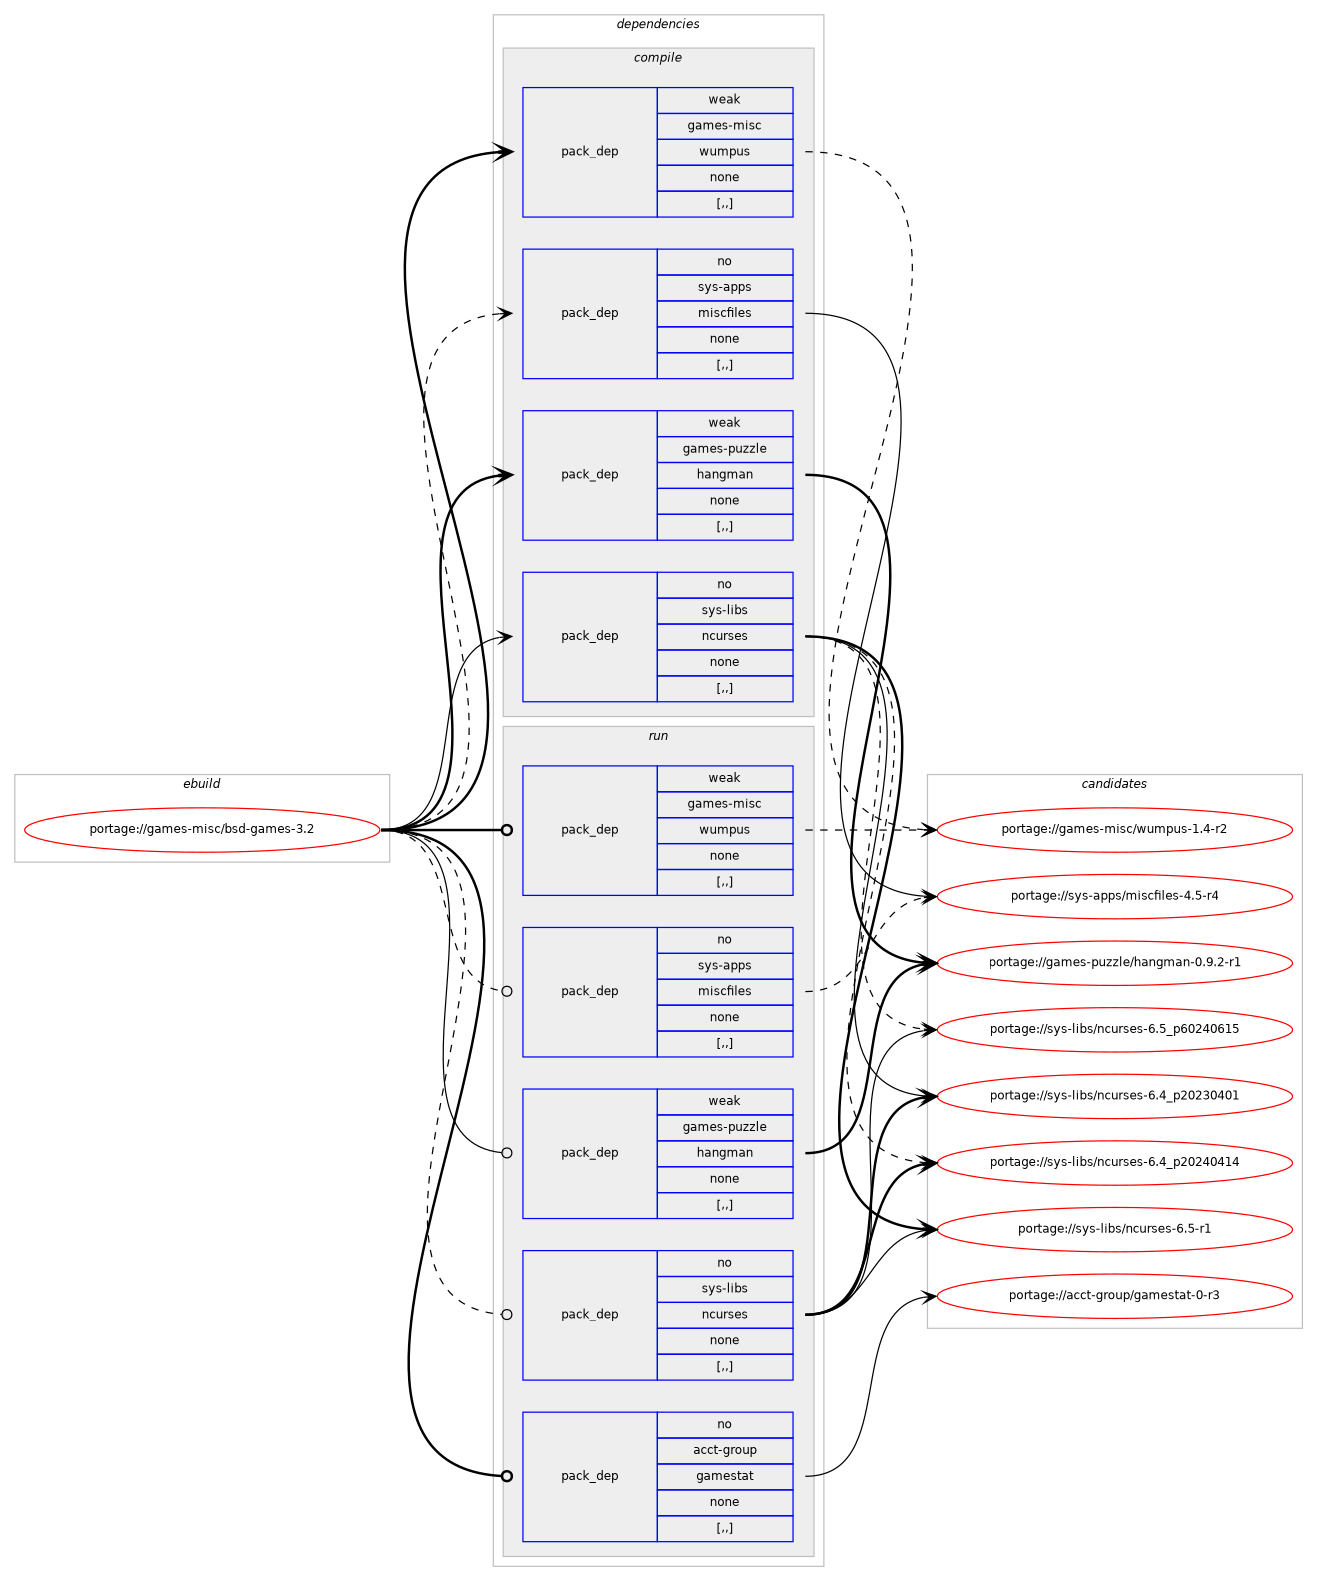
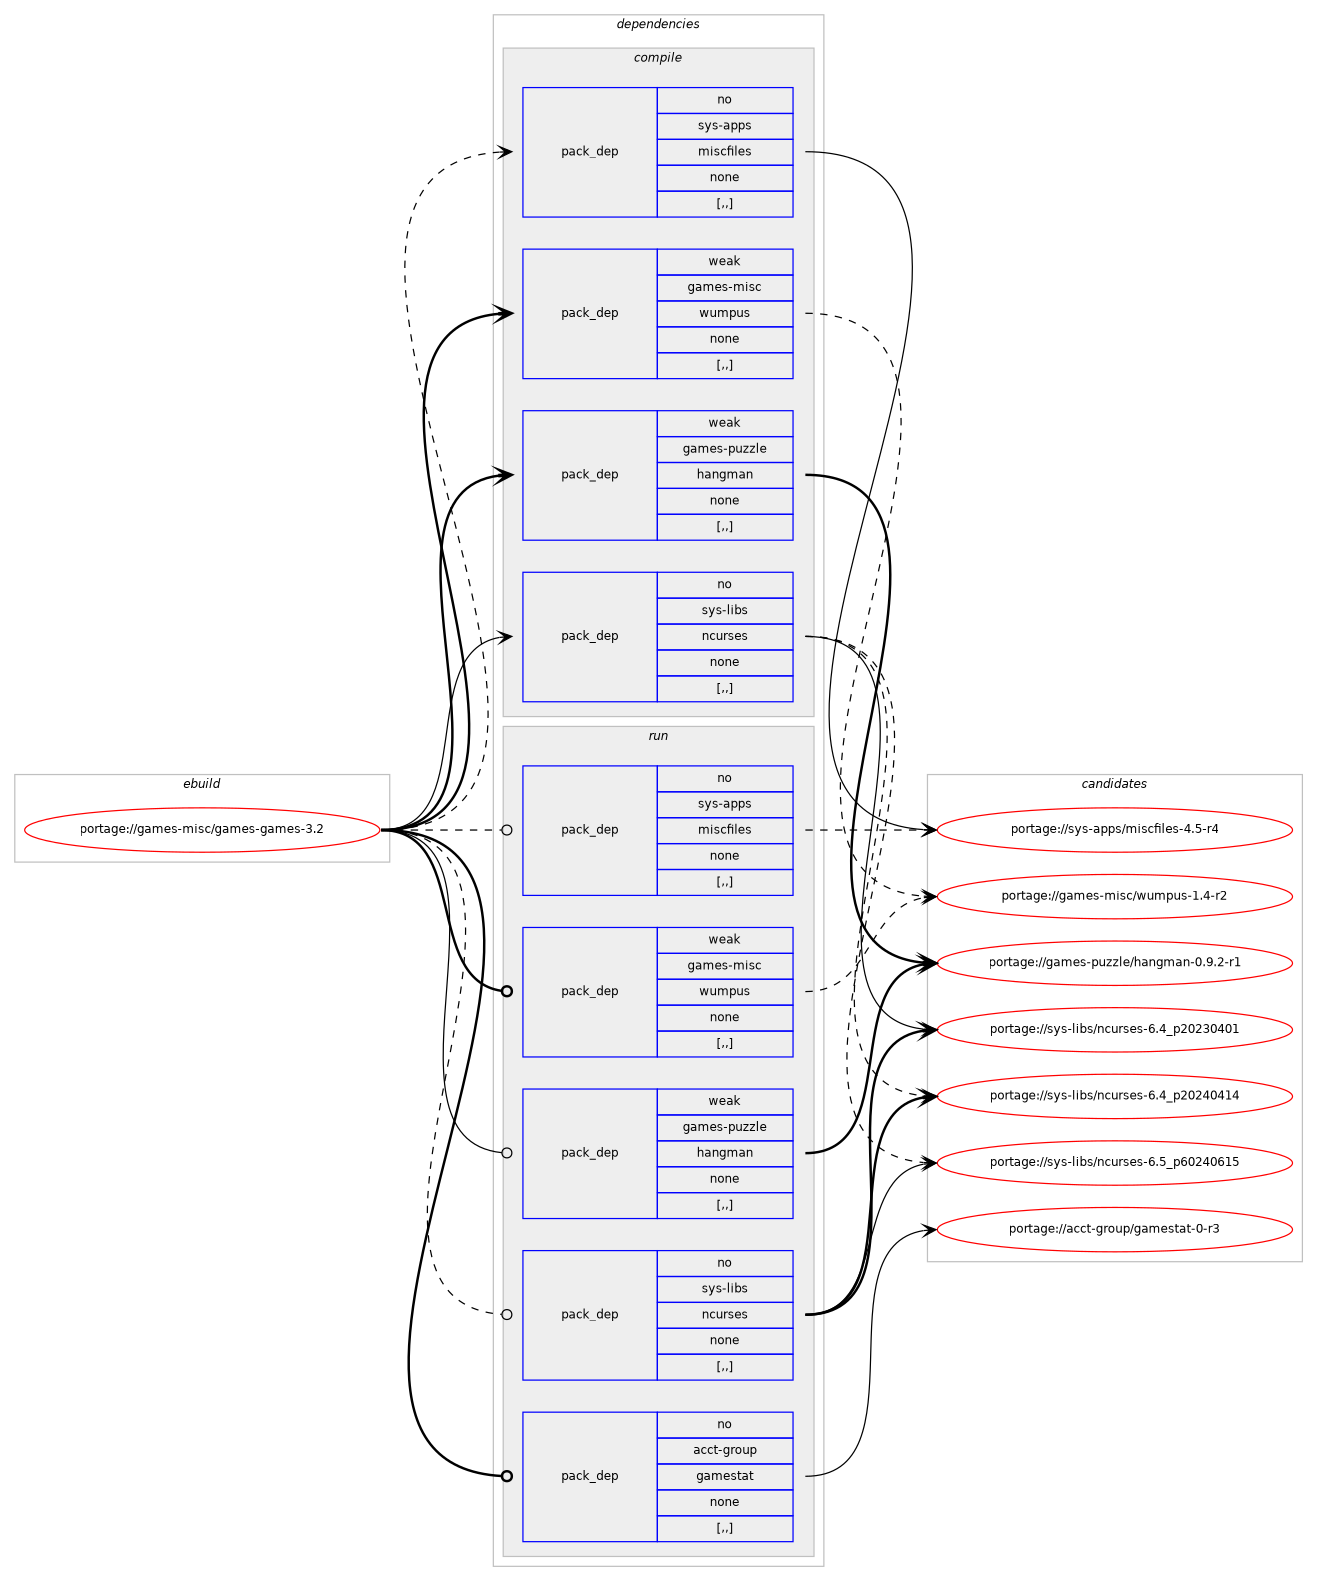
node "portage://games-misc/bsd-games-3.2": label "portage://games-misc/bsd-games-3.2" -> "portage://games-misc/games-games-3.2"
node "portage://sys-libs/ncurses-6.5-r1": removed
